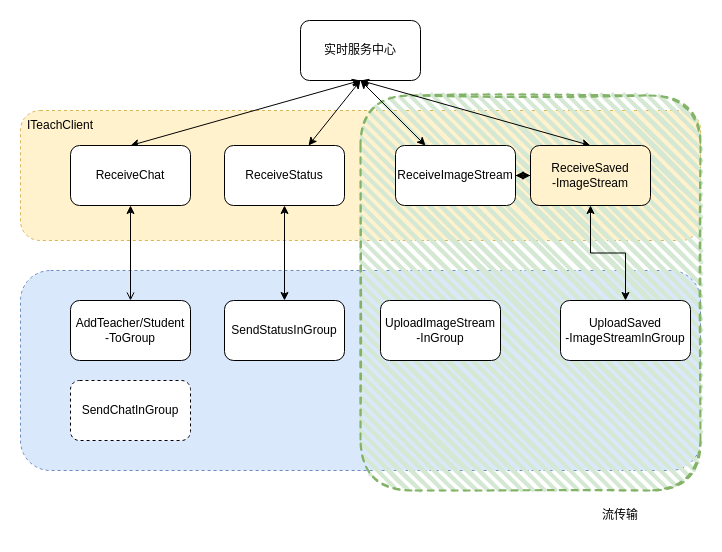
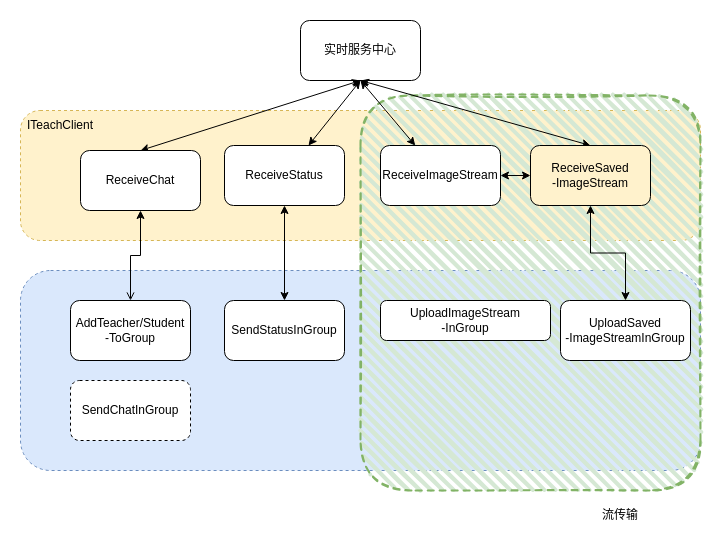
node "ReceiveChat": moved (131, 176) -> (141, 181)
node "ReceiveImageStream": moved (456, 176) -> (441, 176)
node "UploadImageStream -InGroup": size 120x60 -> 170x40
